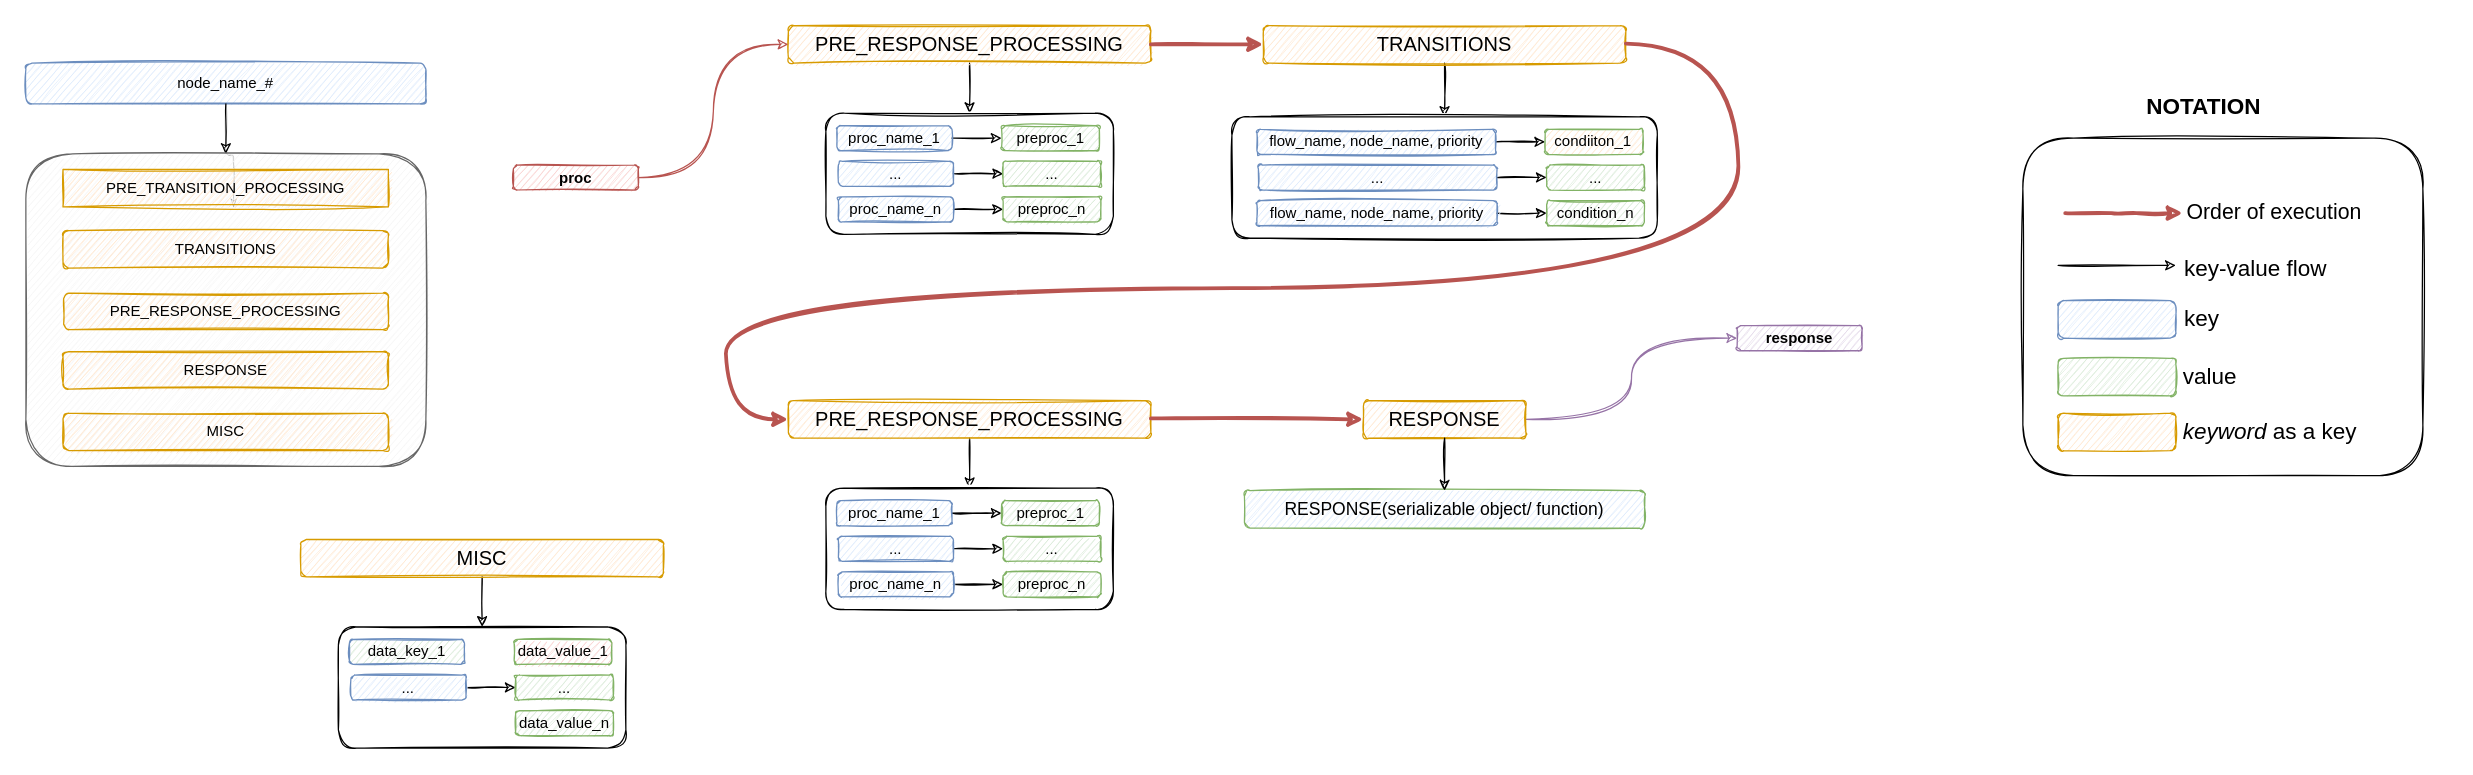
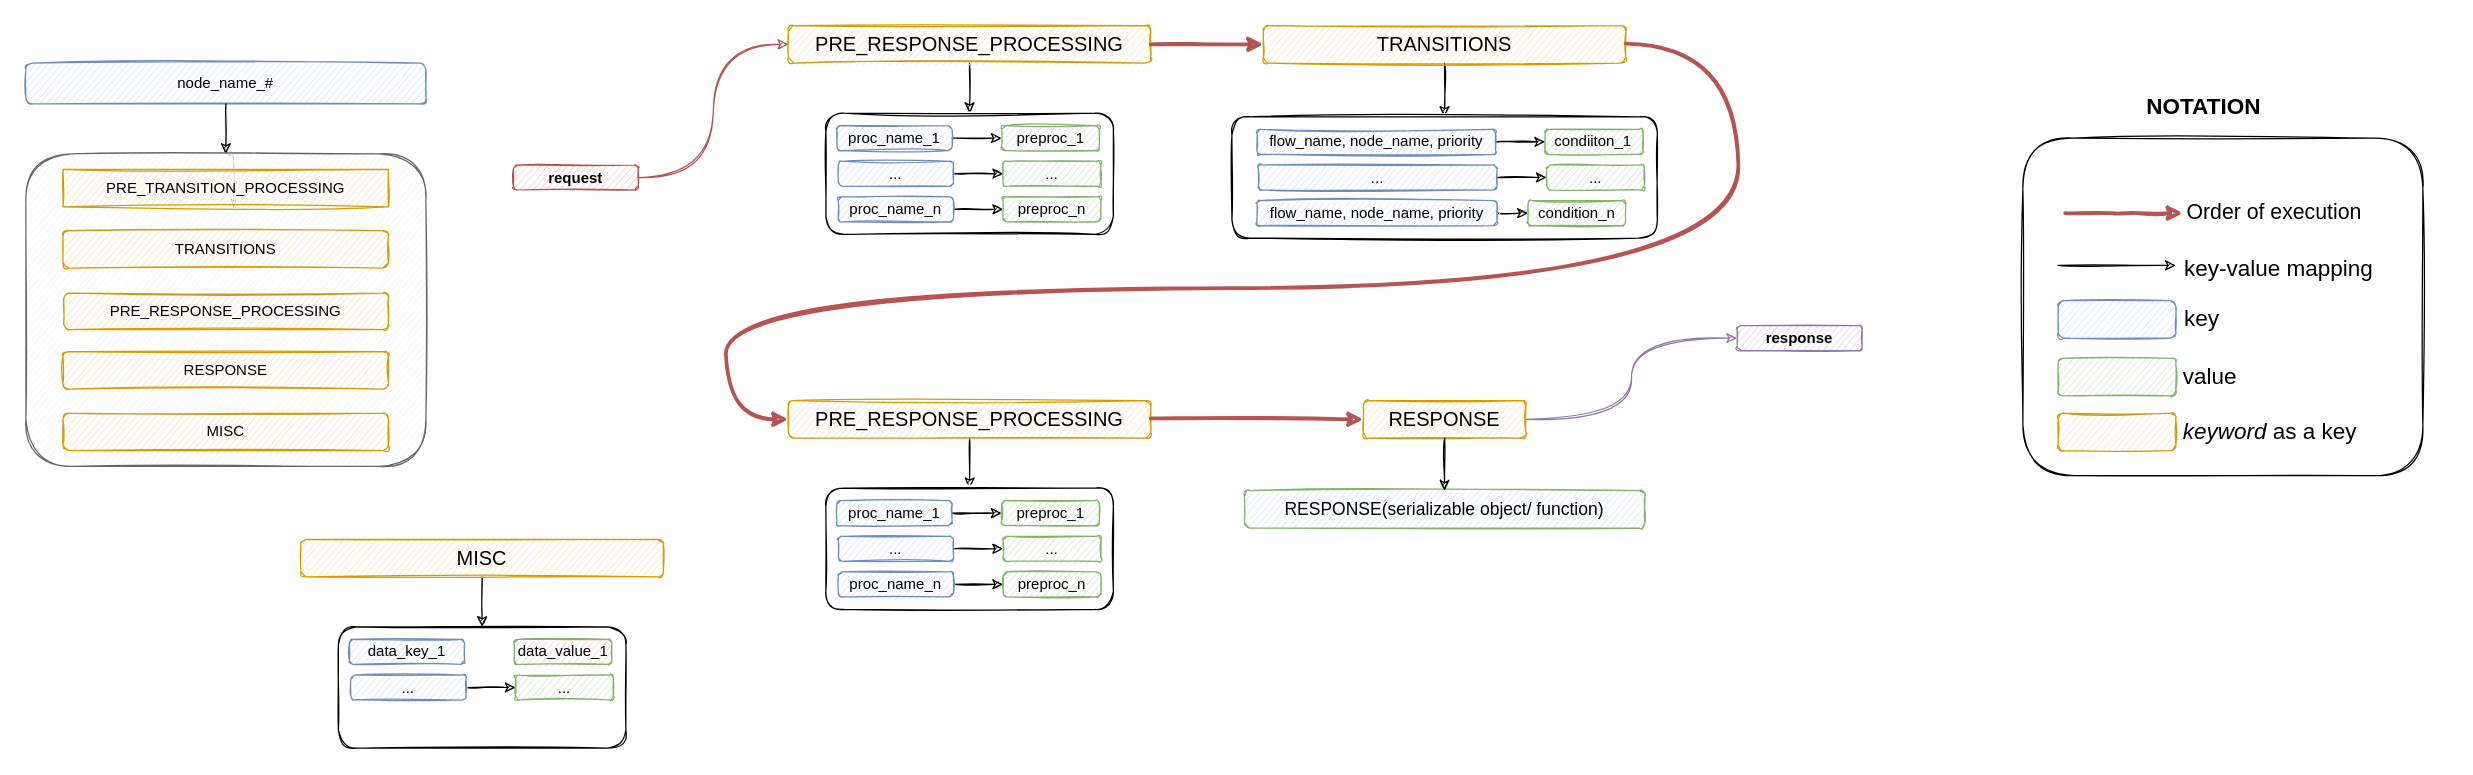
node "condiiton_1": fillcolor #ffe6cc -> #d5e8d4
node "proc": label "proc" -> "request"
node "condition_n": moved (1595, 213) -> (1577, 213)
node "key-value flow": label "key-value flow" -> "key-value mapping"
node "data_key_1": fillcolor #d5e8d4 -> #dae8fc
node "data_value_n": removed
